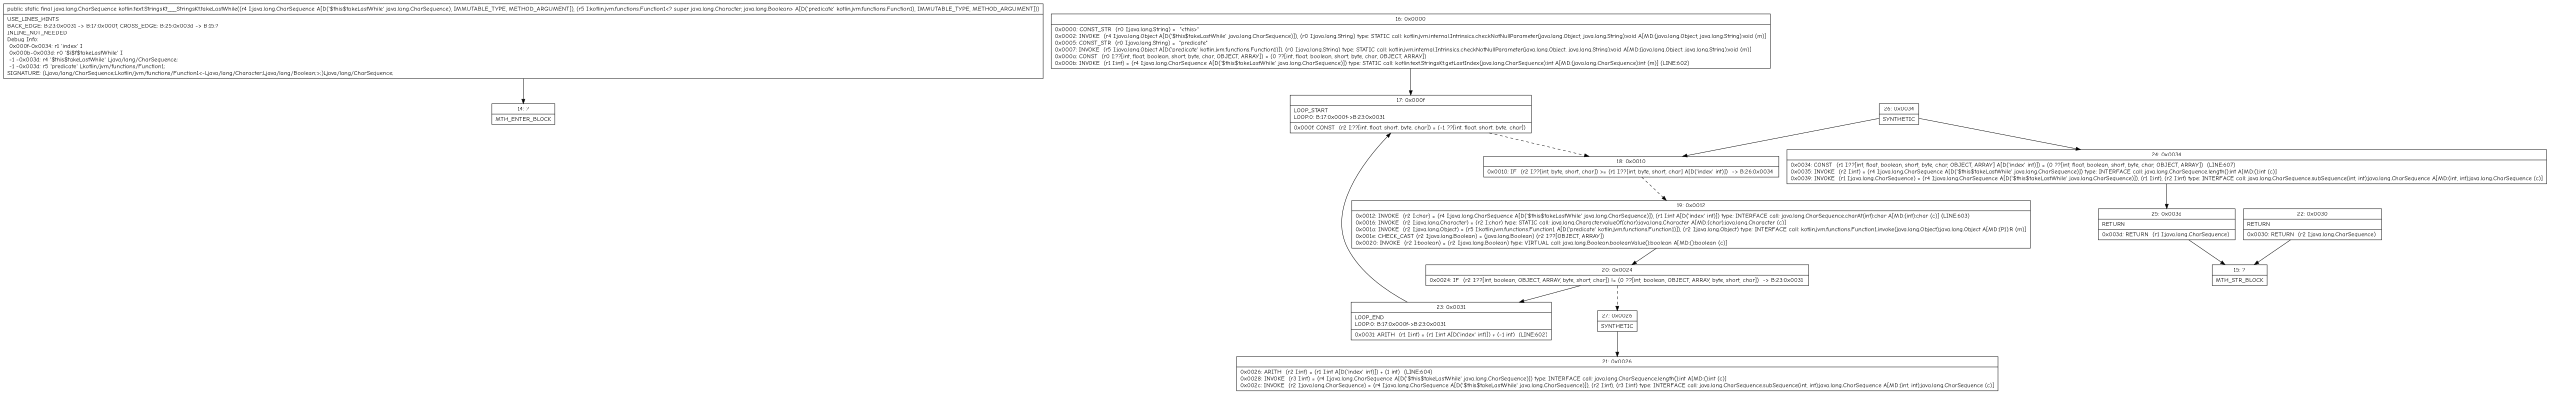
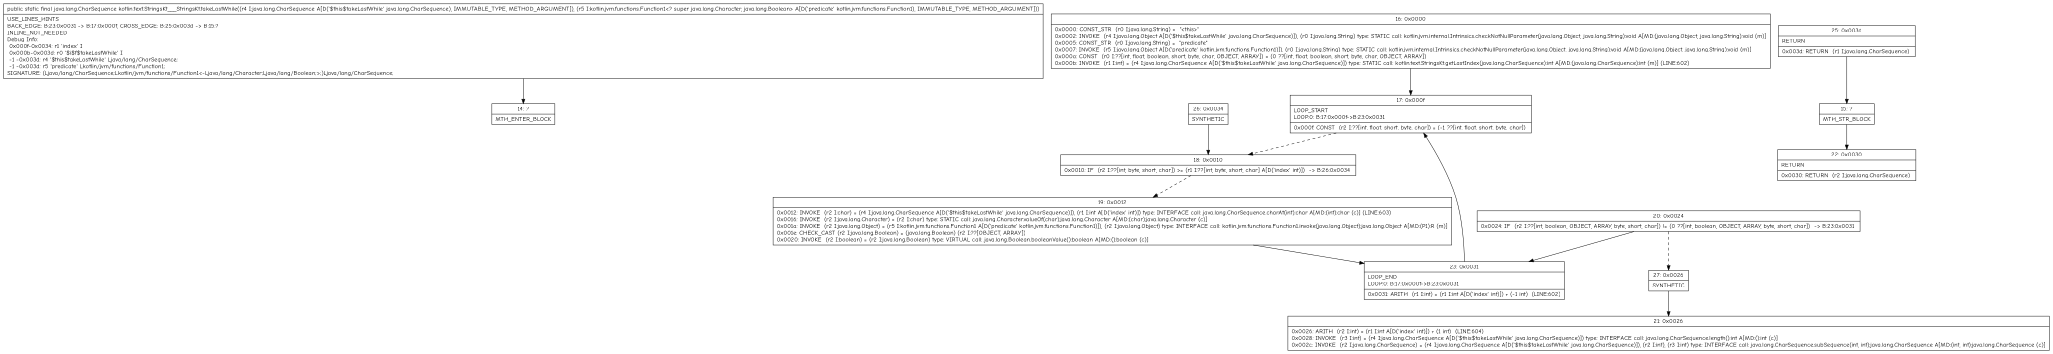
node "24: 0x0034": removed
edge "22: 0x0030" -> "15: ?": reversed
edge "19: 0x0012" -> "20: 0x0024": now "19: 0x0012" -> "23: 0x0031"
